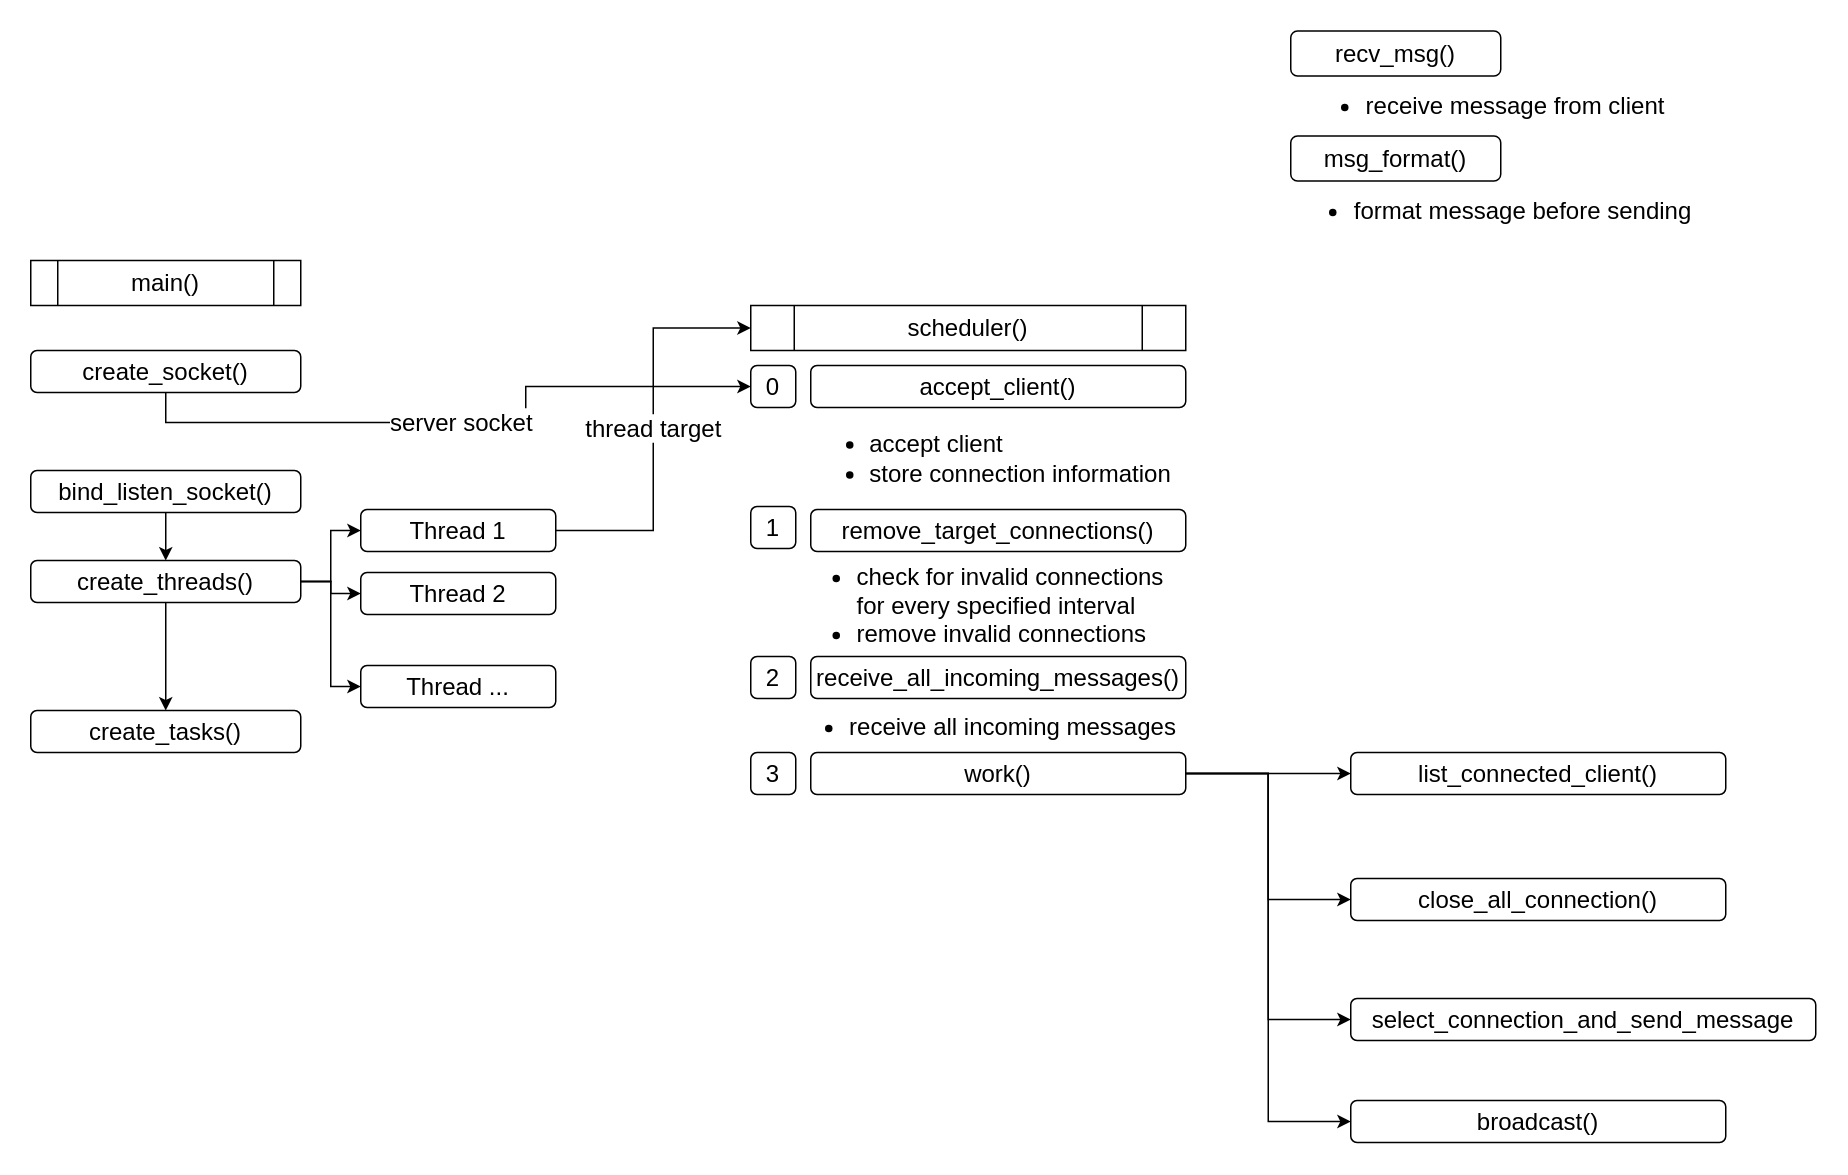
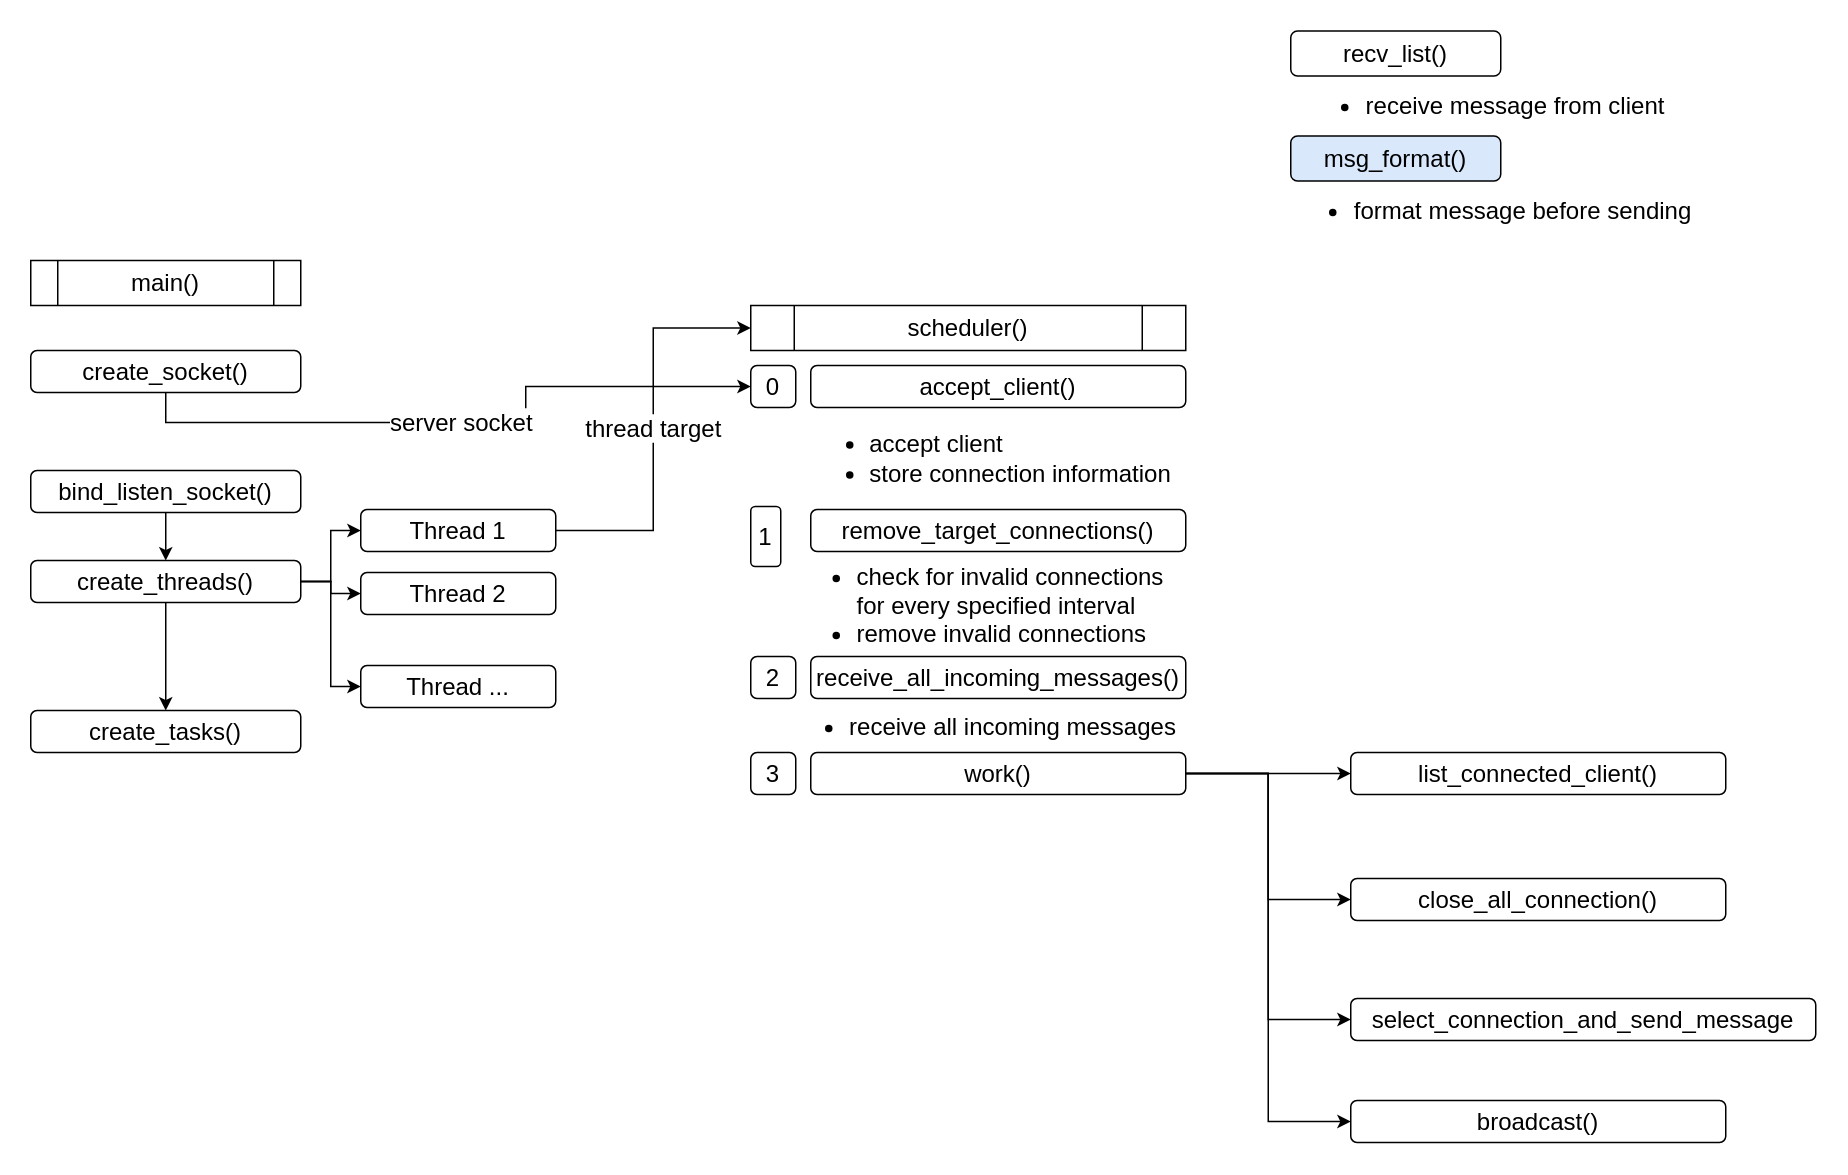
node "recv_msg()": label "recv_msg()" -> "recv_list()"
node "msg_format()": fillcolor #ffffff -> #dae8fc
node "1": size 45x42 -> 30x60
